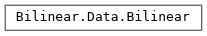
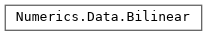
node "Bilinear.Data.Bilinear": label "Bilinear.Data.Bilinear" -> "Numerics.Data.Bilinear"
